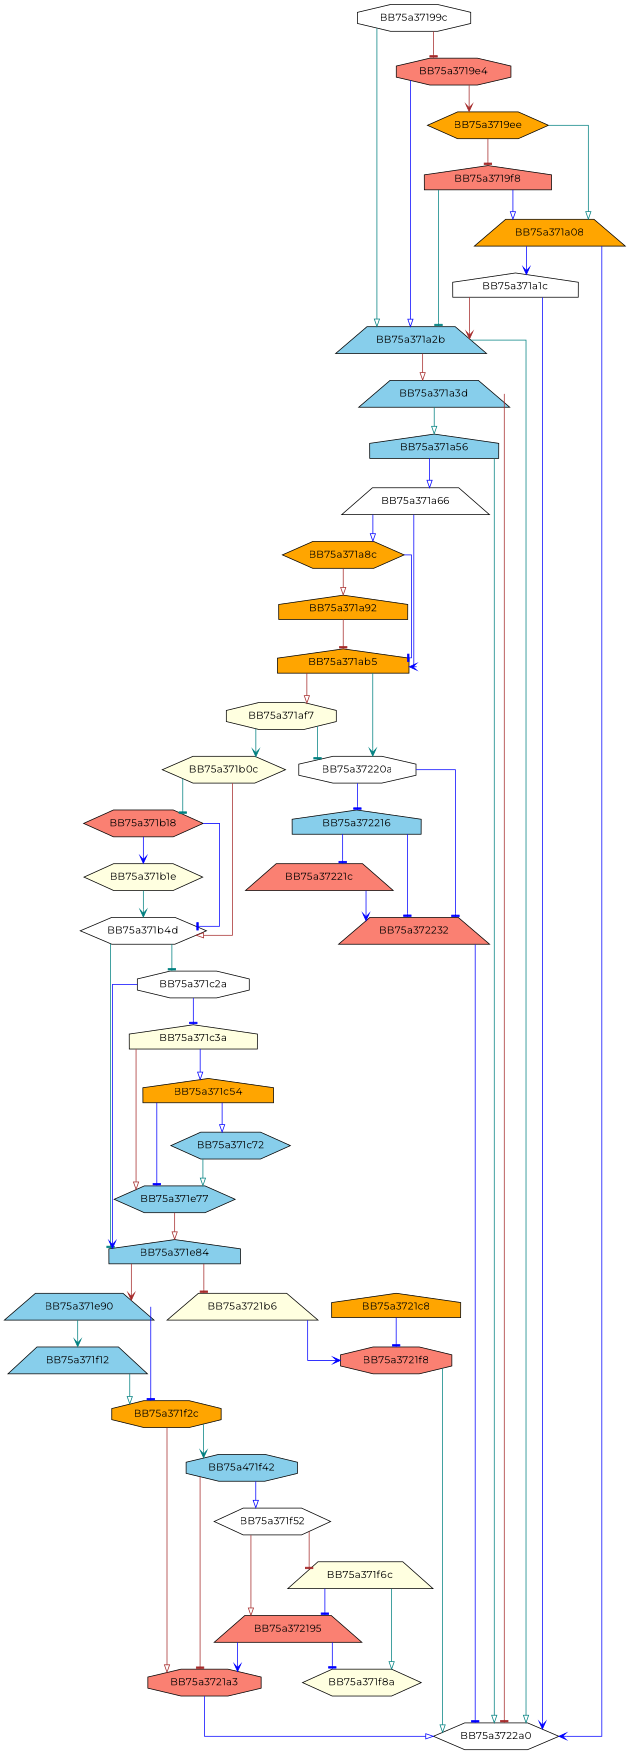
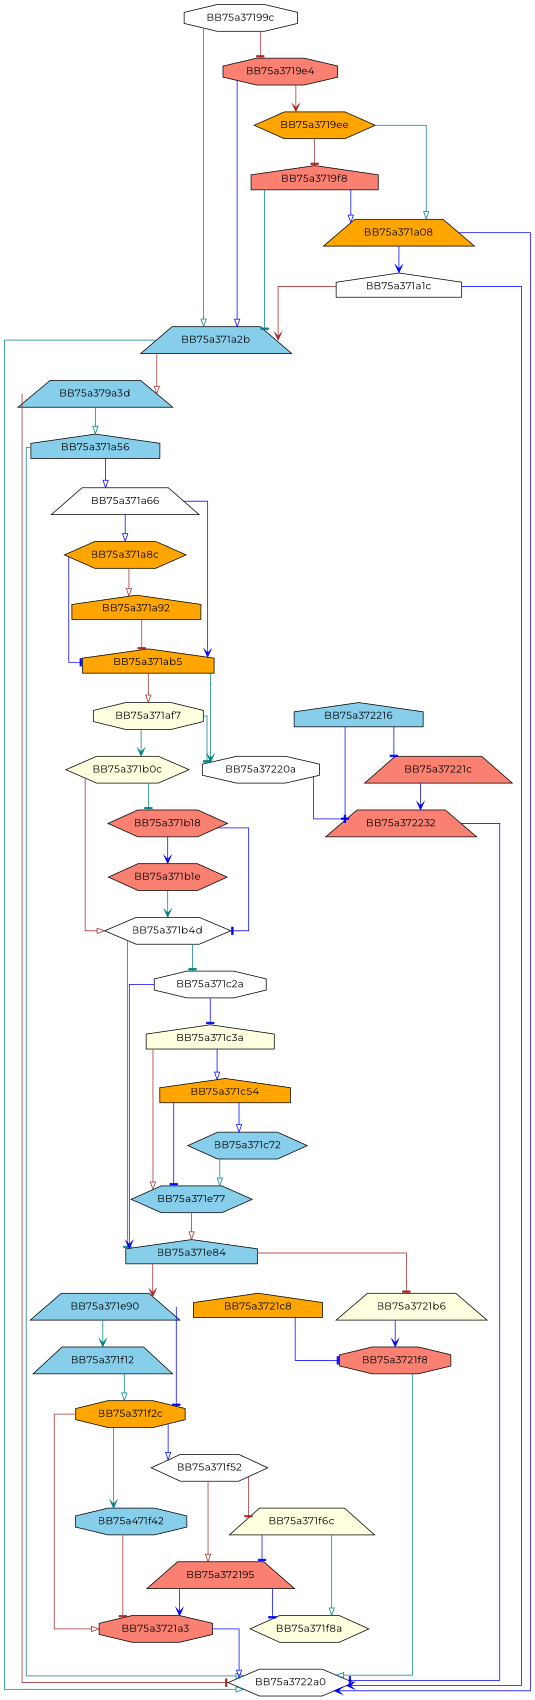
node "BB75a371a3d": label "BB75a371a3d" -> "BB75a379a3d"
edge "BB75a37220a" -> "BB75a372216": removed
node "BB75a371b1e": fillcolor lightyellow -> salmon
edge "BB75a471f42" -> "BB75a371f52": now "BB75a371f2c" -> "BB75a371f52"
